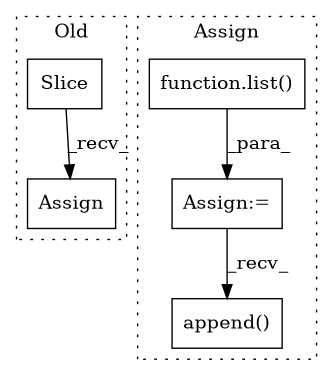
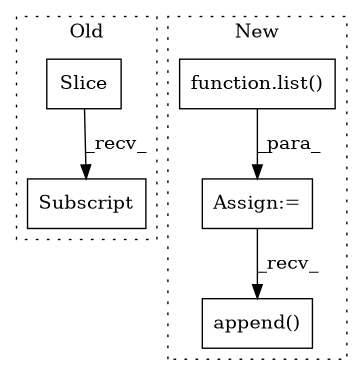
cluster "Assign": label "Assign" -> "New"
node "Assign": label "Assign" -> "Subscript"
